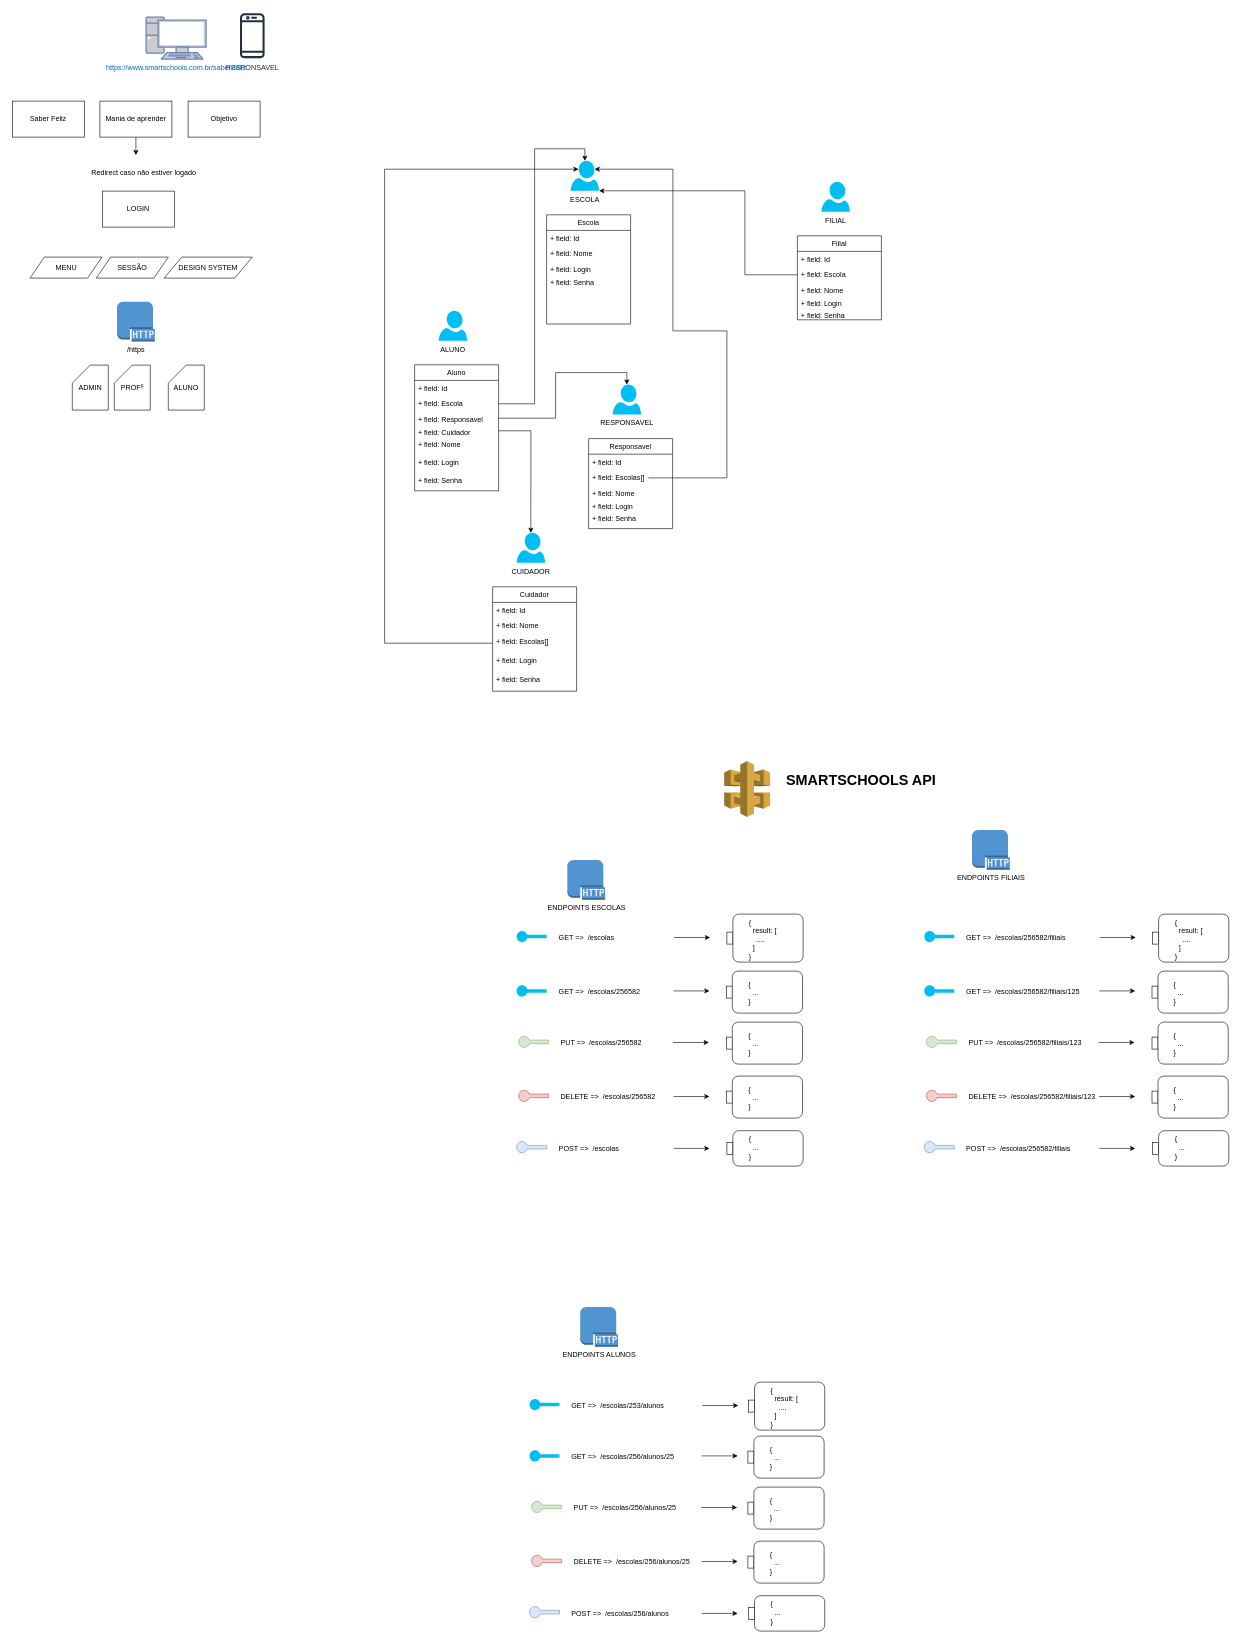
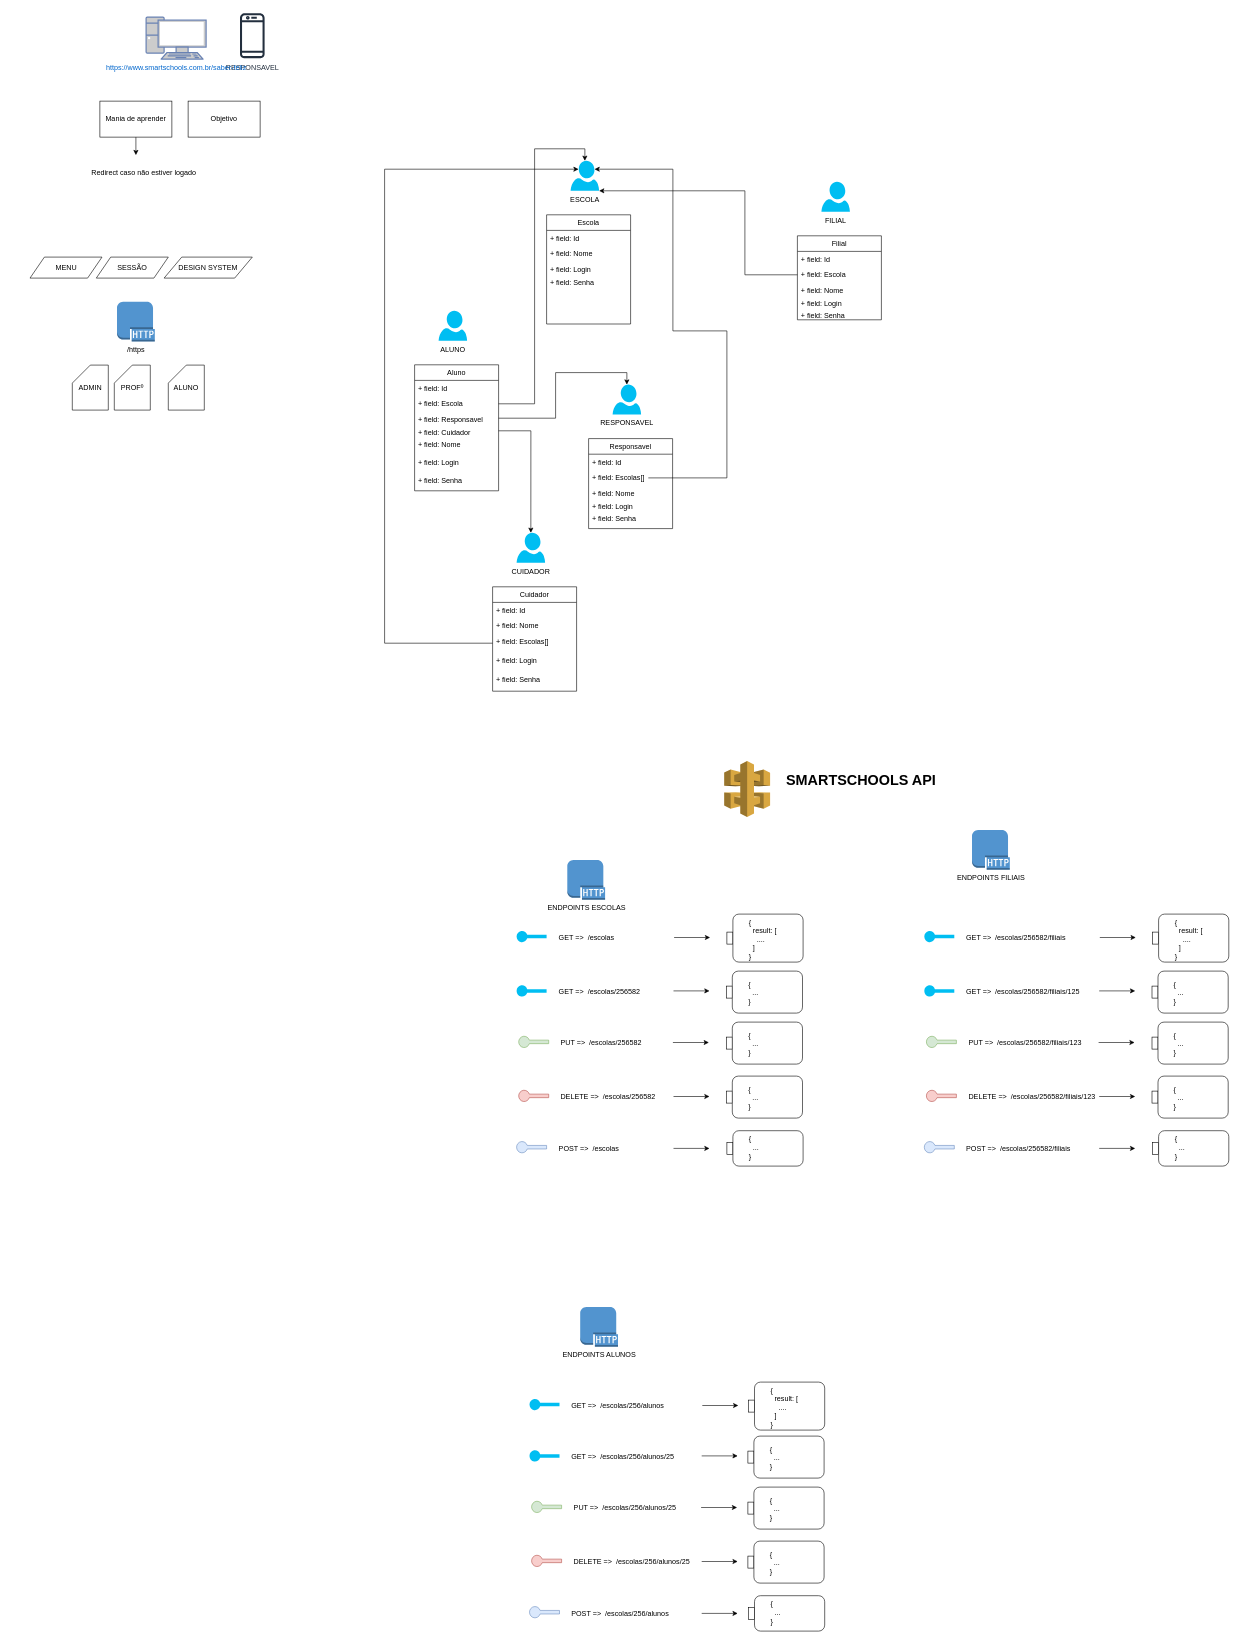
node "Saber Feliz": removed
node "LOGIN": removed
node "GET => /escolas/253/alunos": label "GET => /escolas/253/alunos" -> "GET => /escolas/256/alunos"
